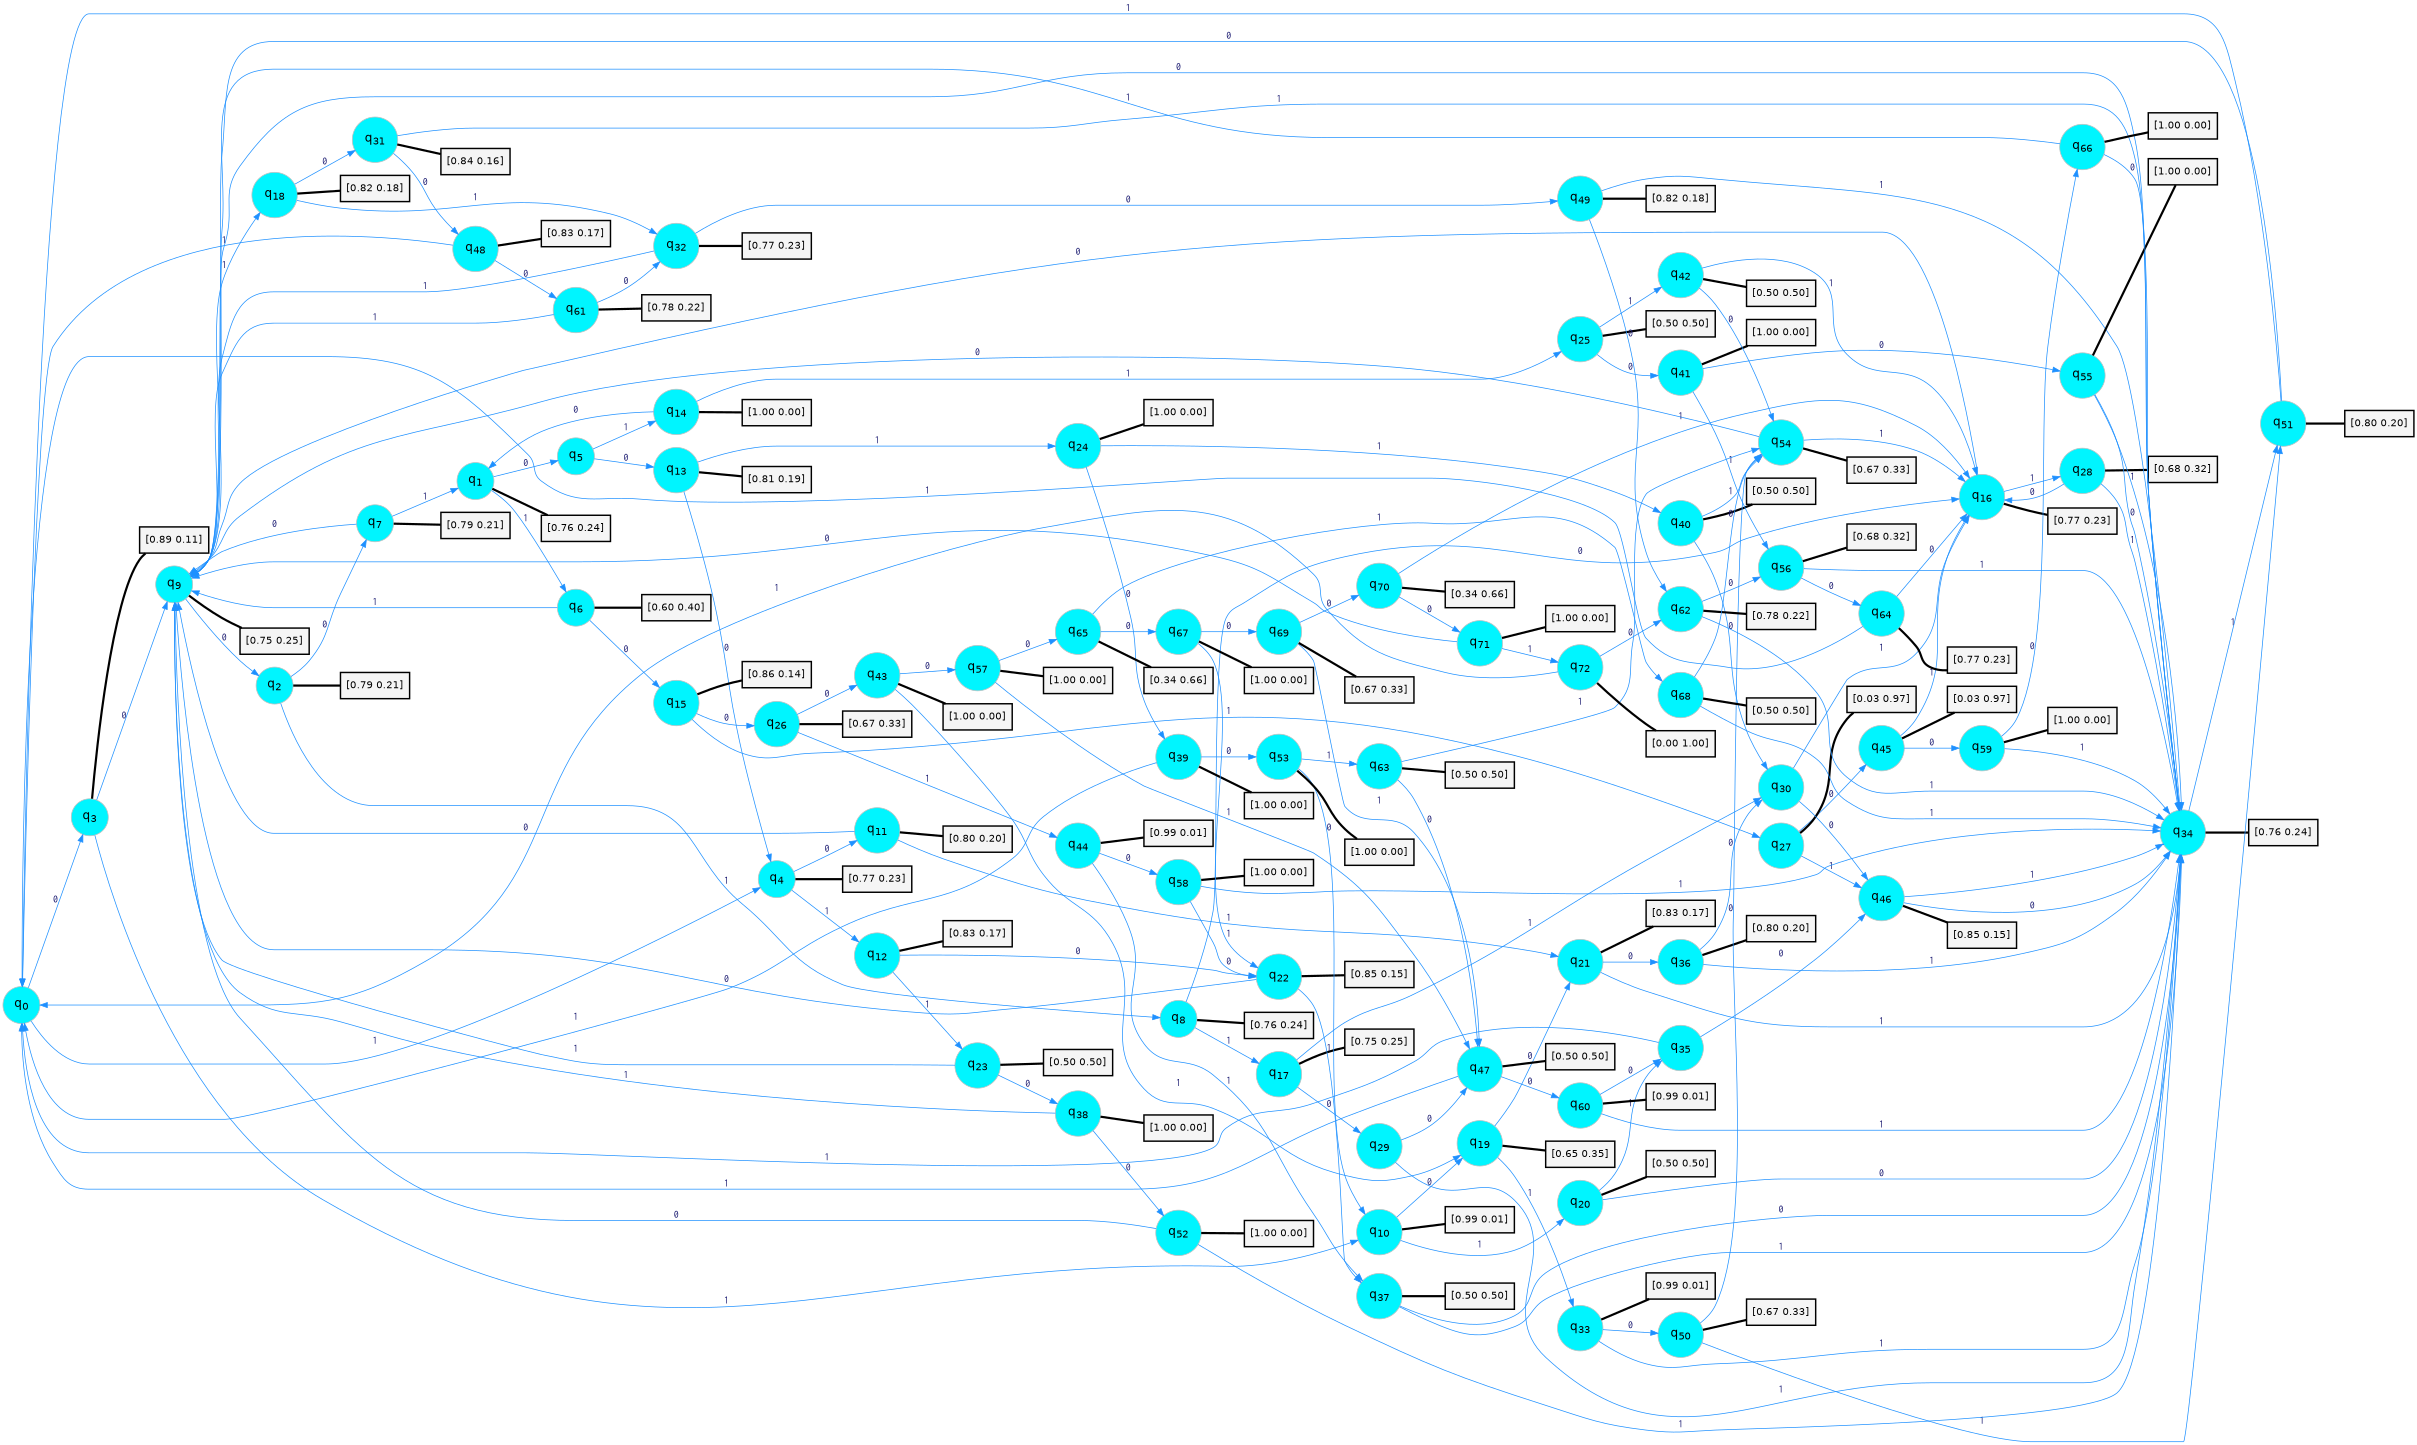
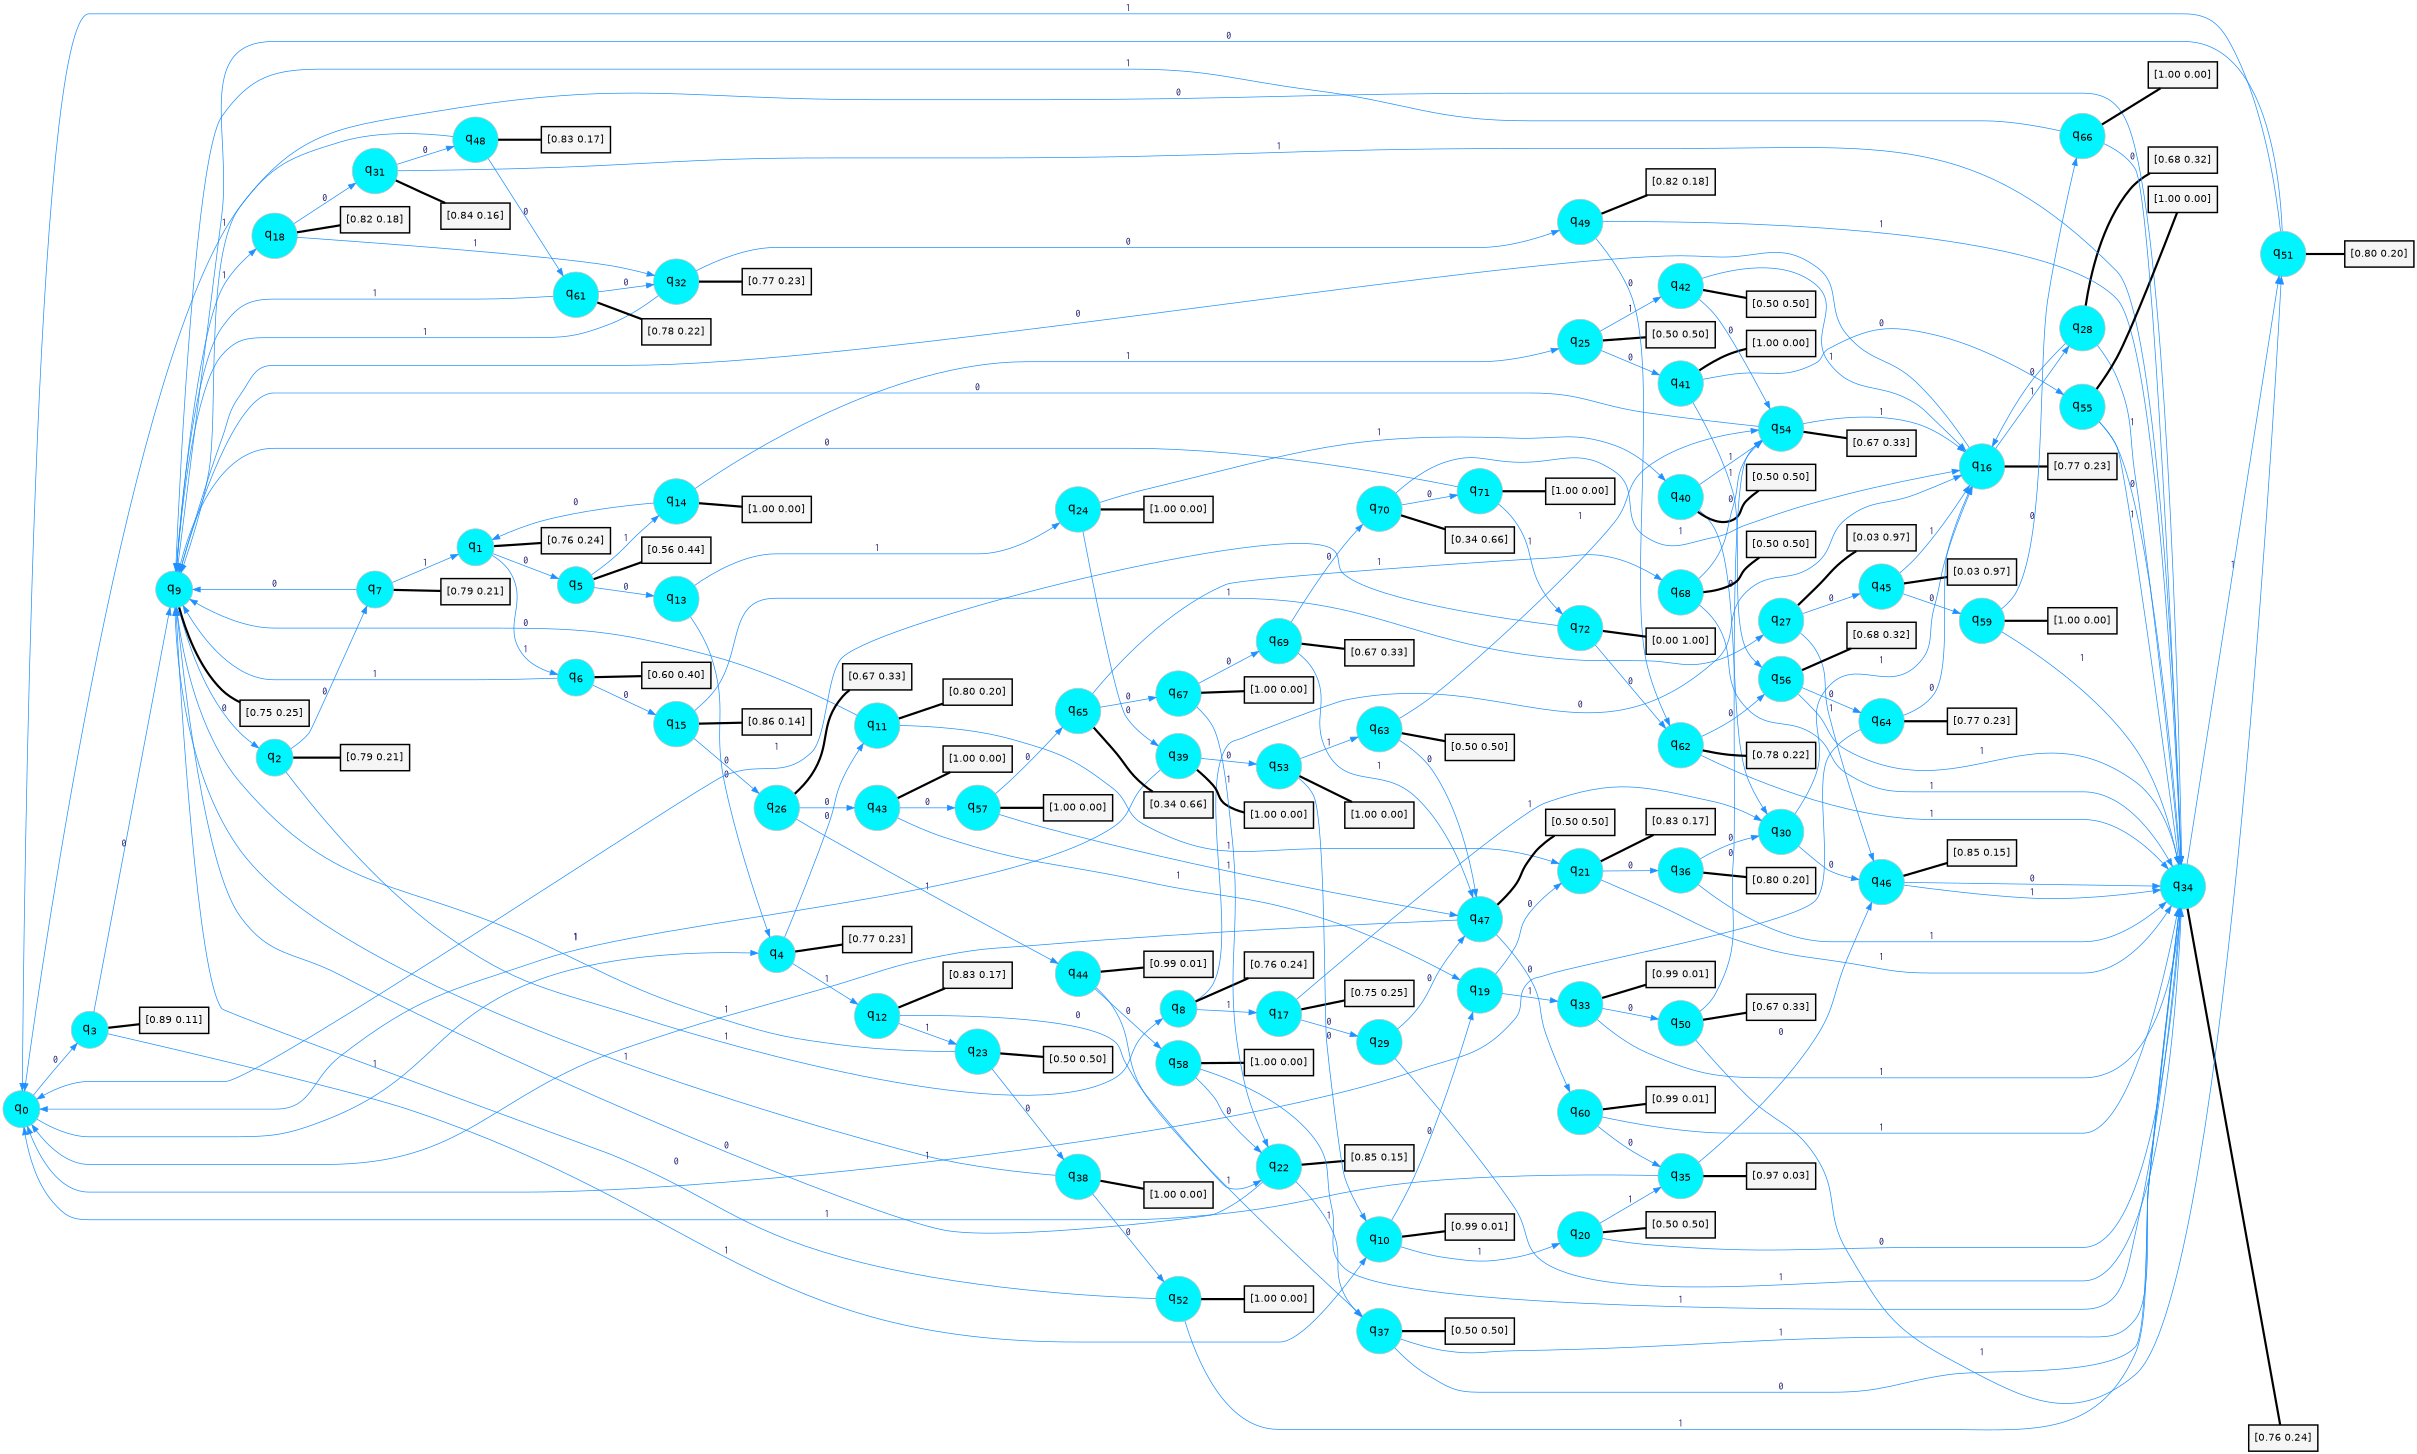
node "[0.81 0.19]": removed
node "[0.56 0.44]": added
node "[0.65 0.35]": removed
node "[0.97 0.03]": added
